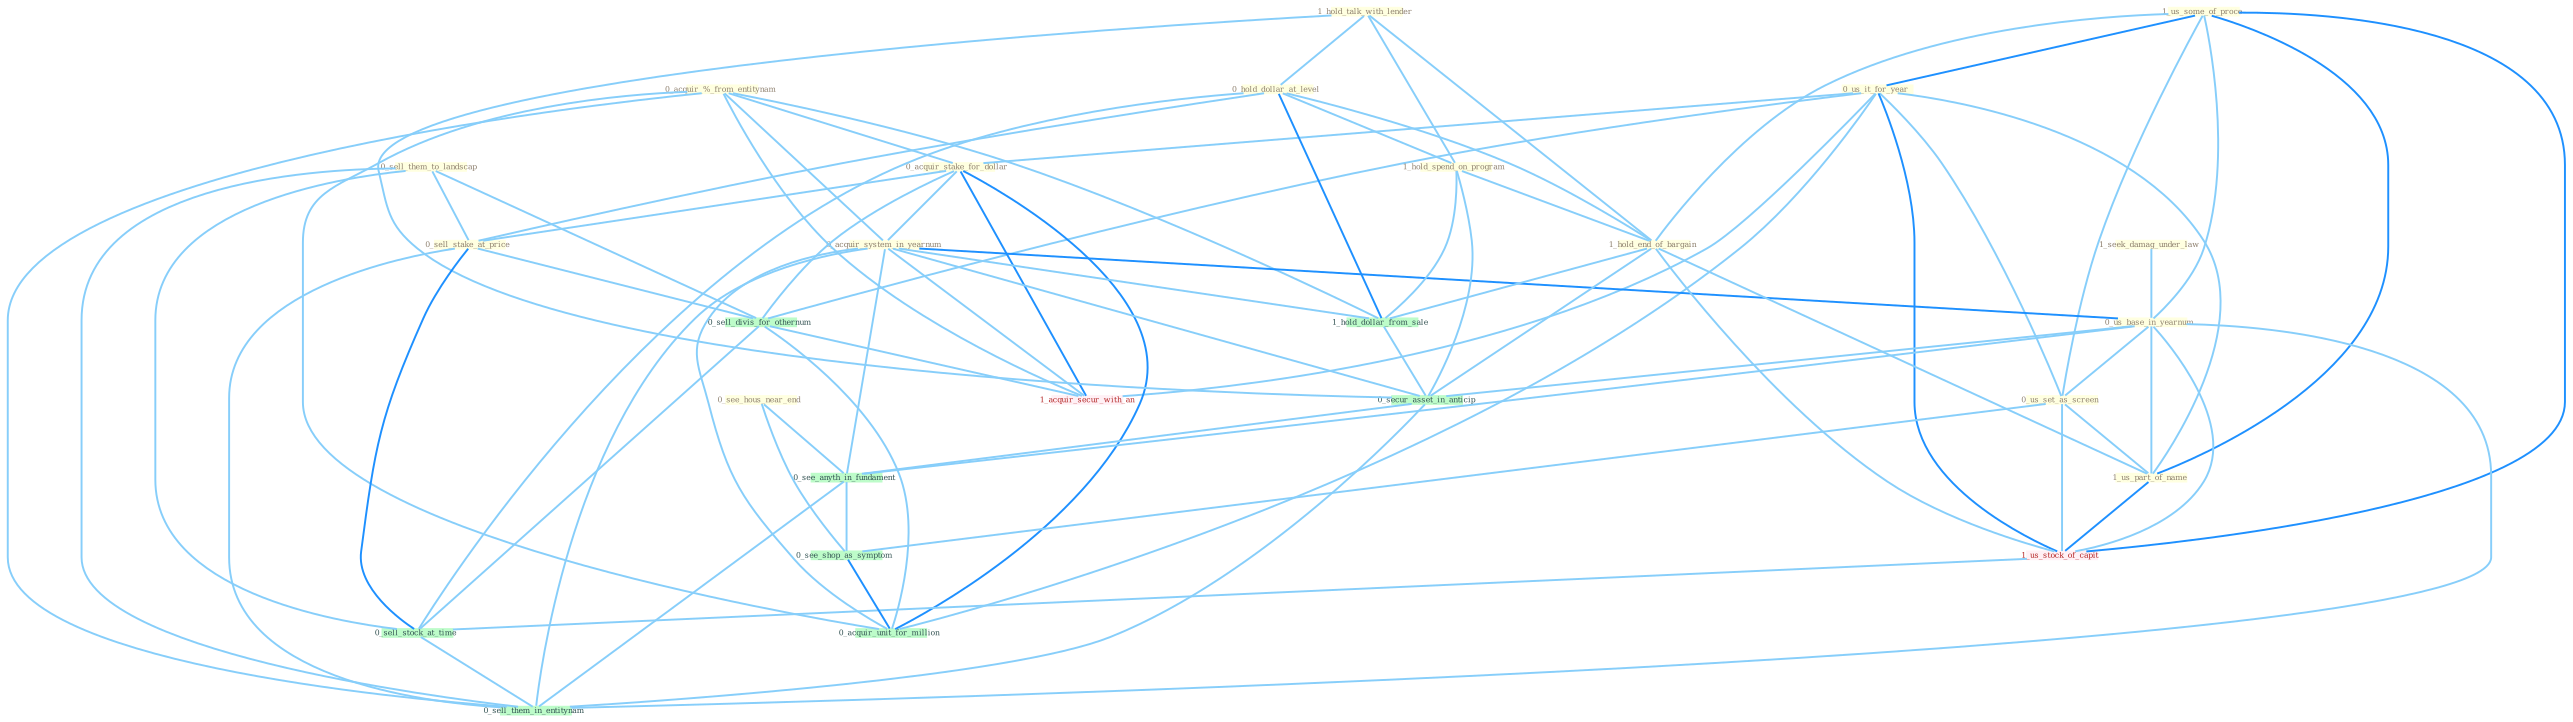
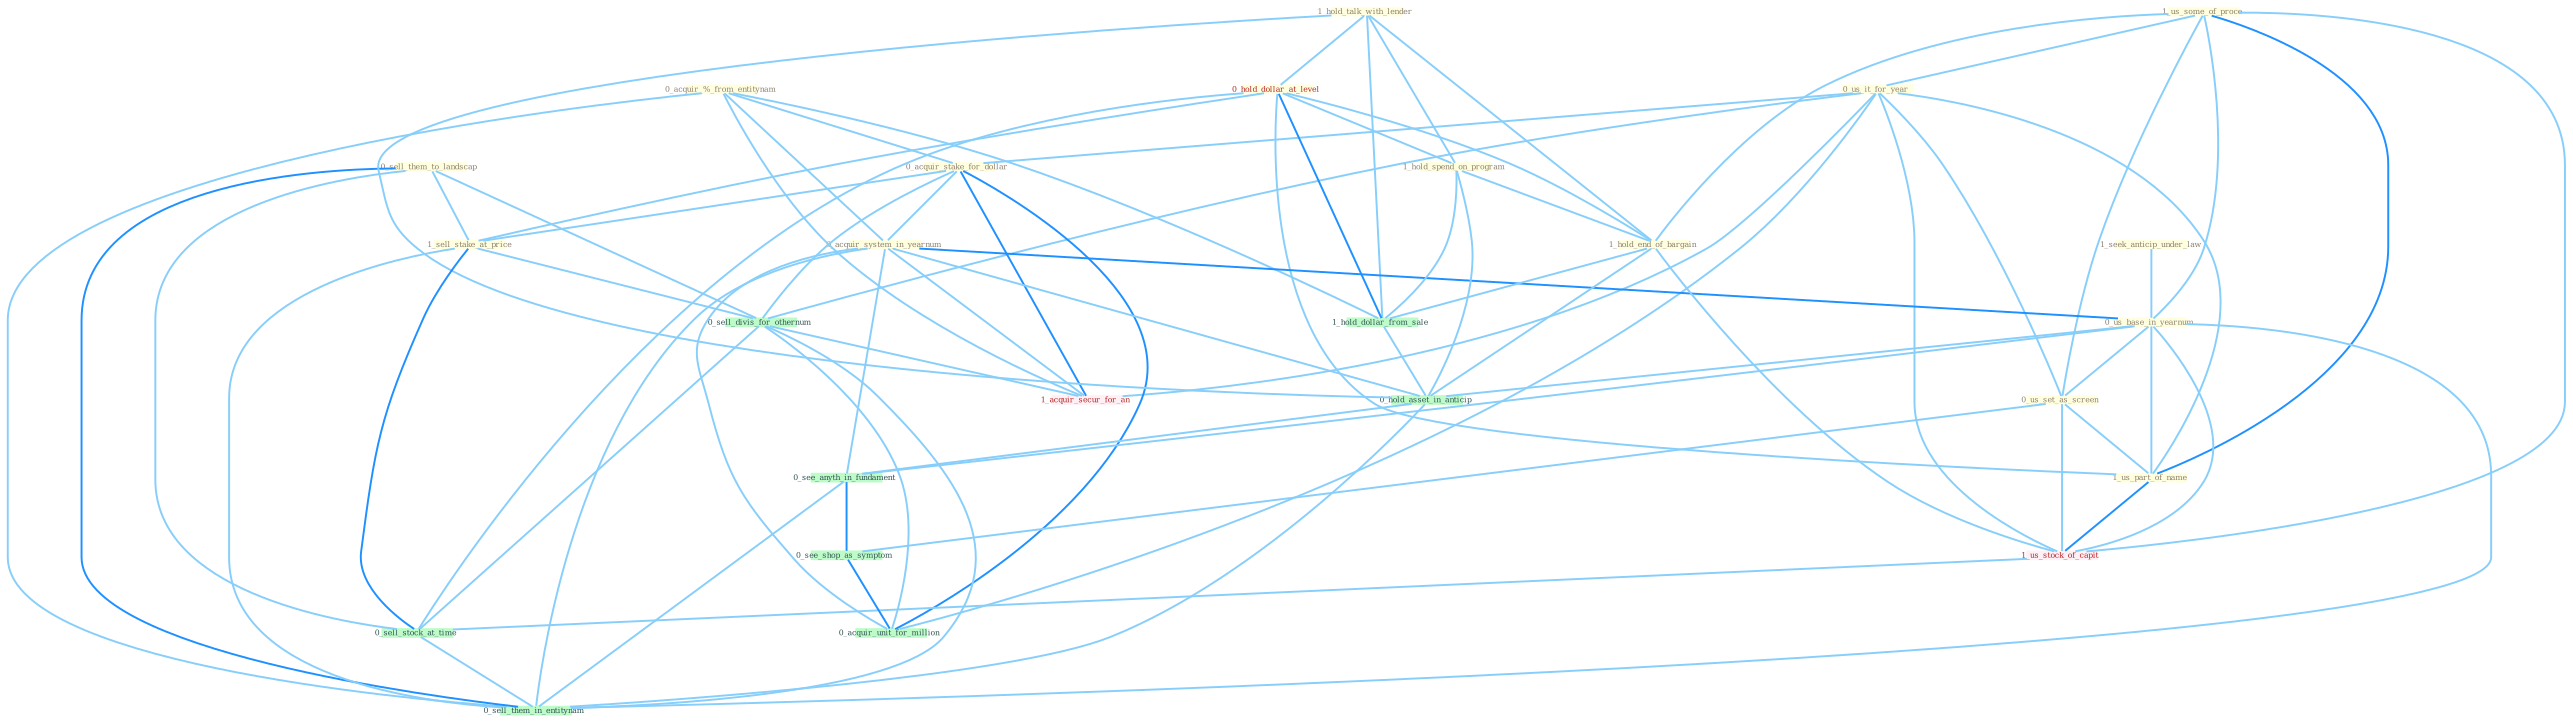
edge "1_us_some_of_proce" -- "0_us_it_for_year": color #1e90ff -> #87cefa
node "0_hold_dollar_at_level": fontcolor #8b7d6b -> #b22222
node "0_sell_stake_at_price": label "0_sell_stake_at_price" -> "1_sell_stake_at_price"
node "1_seek_damag_under_law": label "1_seek_damag_under_law" -> "1_seek_anticip_under_law"
edge "0_acquir_system_in_yearnum" -- "1_hold_dollar_from_sale": now "1_hold_talk_with_lender" -- "1_hold_dollar_from_sale"
edge "0_us_it_for_year" -- "1_us_stock_of_capit": color #1e90ff -> #87cefa
edge "1_us_some_of_proce" -- "1_us_stock_of_capit": color #1e90ff -> #87cefa
edge "1_hold_end_of_bargain" -- "1_us_part_of_name": now "0_hold_dollar_at_level" -- "1_us_part_of_name"
node "0_see_hous_near_end": removed
node "1_acquir_secur_with_an": label "1_acquir_secur_with_an" -> "1_acquir_secur_for_an"
node "0_secur_asset_in_anticip": label "0_secur_asset_in_anticip" -> "0_hold_asset_in_anticip"
edge "0_acquir_%_from_entitynam" -- "0_acquir_unit_for_million": removed
edge "0_sell_them_to_landscap" -- "0_sell_them_in_entitynam": color #87cefa -> #1e90ff
edge "0_see_anyth_in_fundament" -- "0_see_shop_as_symptom": color #87cefa -> #1e90ff
edge "0_sell_divis_for_othernum" -- "0_sell_them_in_entitynam": added
